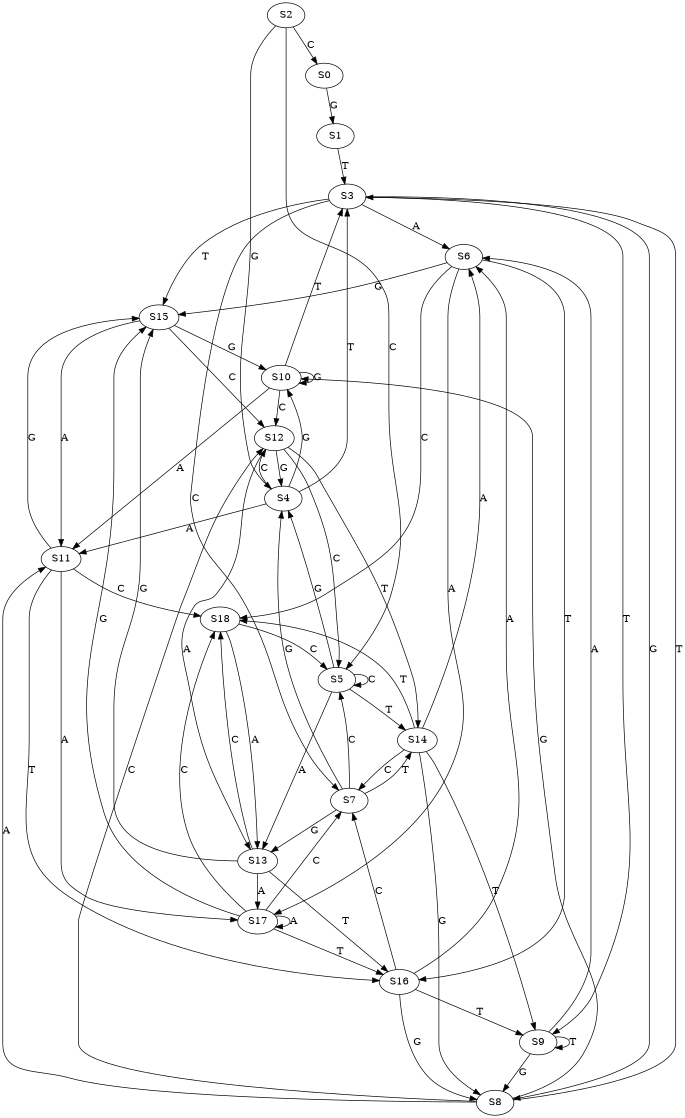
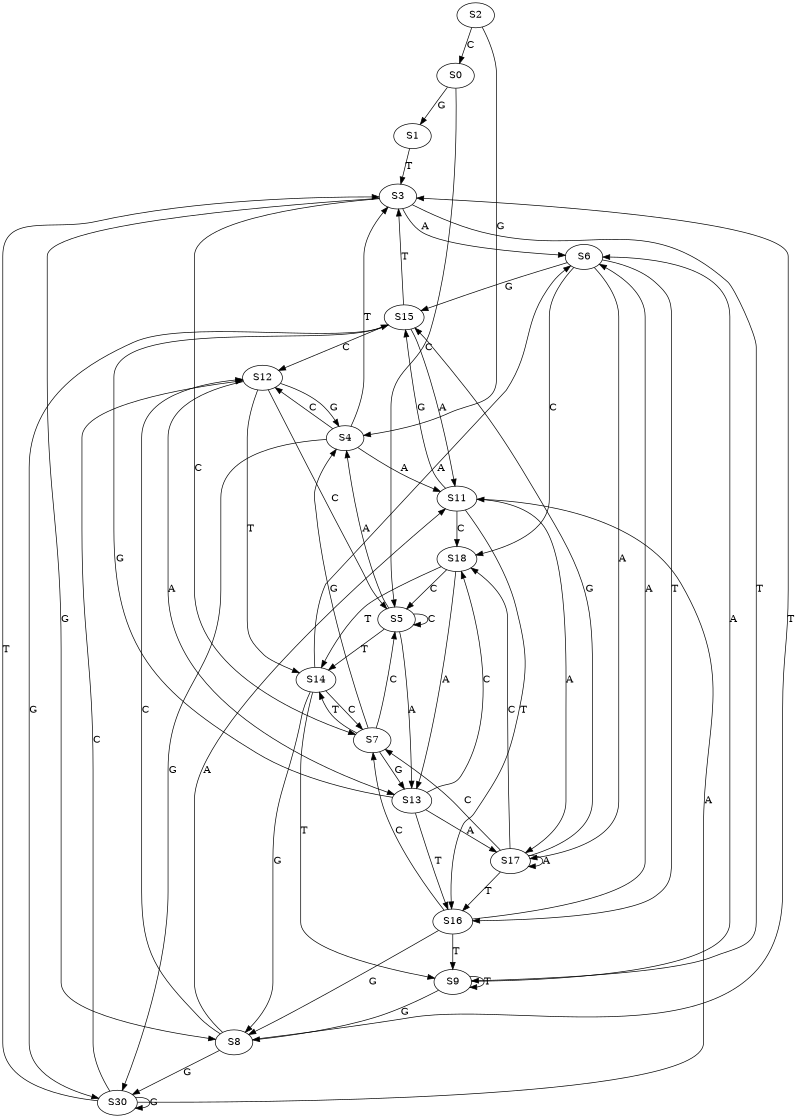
edge "S3" -> "S15": reversed
edge "S2" -> "S5": now "S0" -> "S5"
node "S10": label "S10" -> "S30"
edge "S5" -> "S4": label "G" -> "A"
edge "S14" -> "S18": reversed
